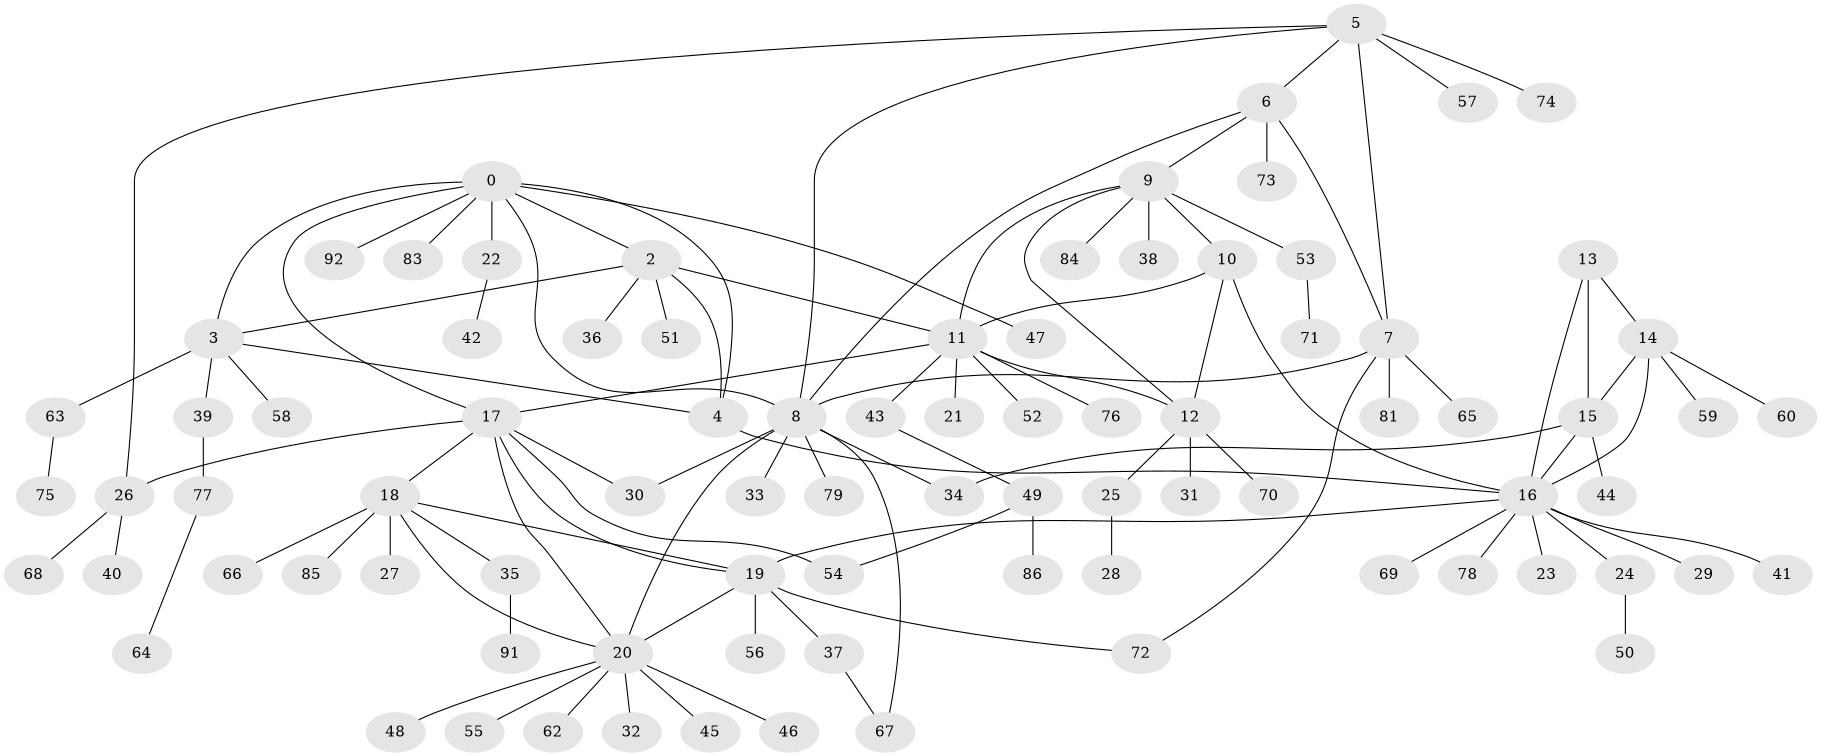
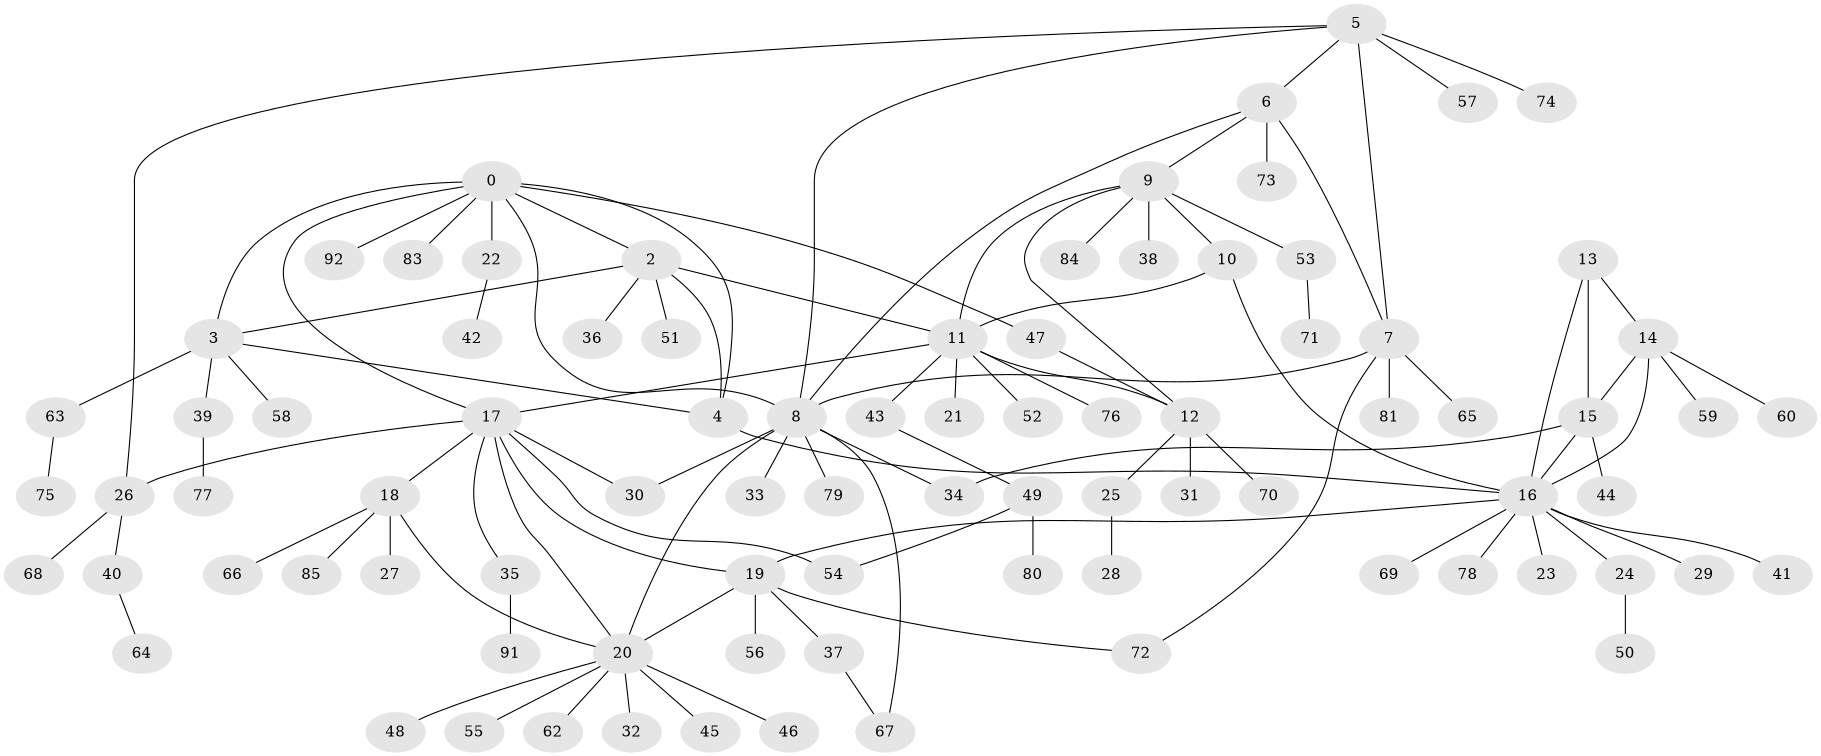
edge "10" -- "12": now "47" -- "12"
edge "18" -- "35": now "17" -- "35"
edge "18" -- "19": removed
edge "77" -- "64": now "40" -- "64"
node "86": label "86" -> "80"
